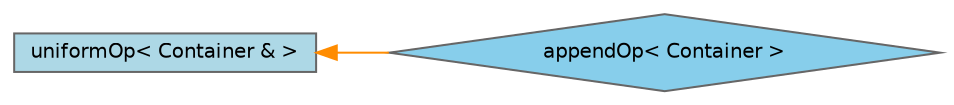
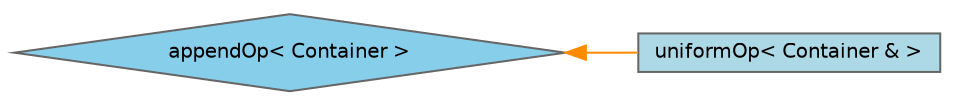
edge "appendOp< Container >" -> "uniformOp< Container & >": reversed
